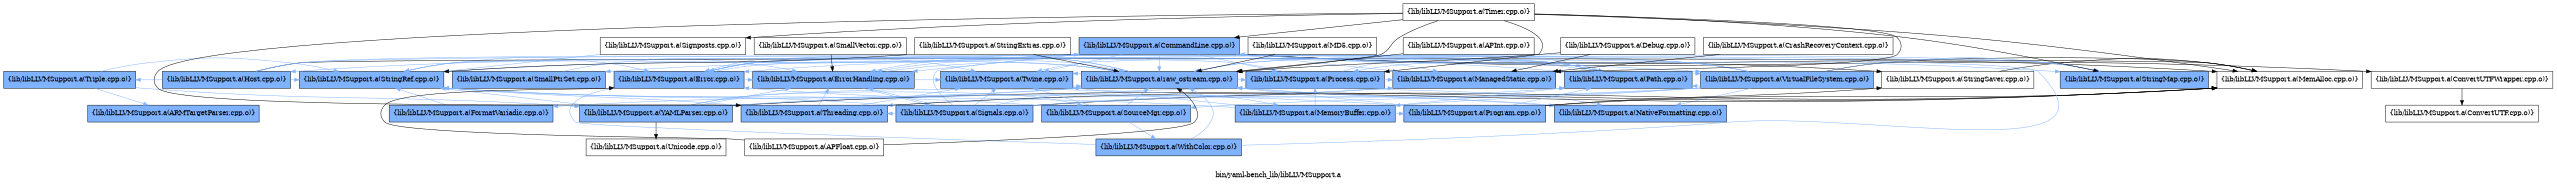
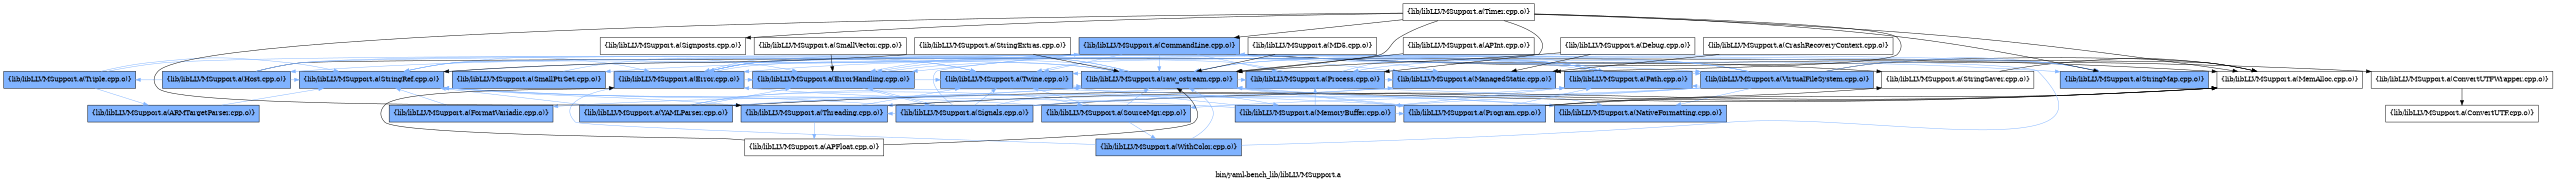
edge "{lib/libLLVMSupport.a(CommandLine.cpp.o)}" -> "{lib/libLLVMSupport.a(Path.cpp.o)}": removed
edge "{lib/libLLVMSupport.a(Signposts.cpp.o)}" -> "{lib/libLLVMSupport.a(StringRef.cpp.o)}": now "{lib/libLLVMSupport.a(ARMTargetParser.cpp.o)}" -> "{lib/libLLVMSupport.a(StringRef.cpp.o)}"
edge "{lib/libLLVMSupport.a(raw_ostream.cpp.o)}" -> "{lib/libLLVMSupport.a(Program.cpp.o)}": added
edge "{lib/libLLVMSupport.a(Triple.cpp.o)}" -> "{lib/libLLVMSupport.a(YAMLParser.cpp.o)}": now "{lib/libLLVMSupport.a(Triple.cpp.o)}" -> "{lib/libLLVMSupport.a(Twine.cpp.o)}"
edge "{lib/libLLVMSupport.a(Threading.cpp.o)}" -> "{lib/libLLVMSupport.a(ErrorHandling.cpp.o)}": now "{lib/libLLVMSupport.a(Threading.cpp.o)}" -> "{lib/libLLVMSupport.a(APFloat.cpp.o)}"
node "{lib/libLLVMSupport.a(Unicode.cpp.o)}": removed
